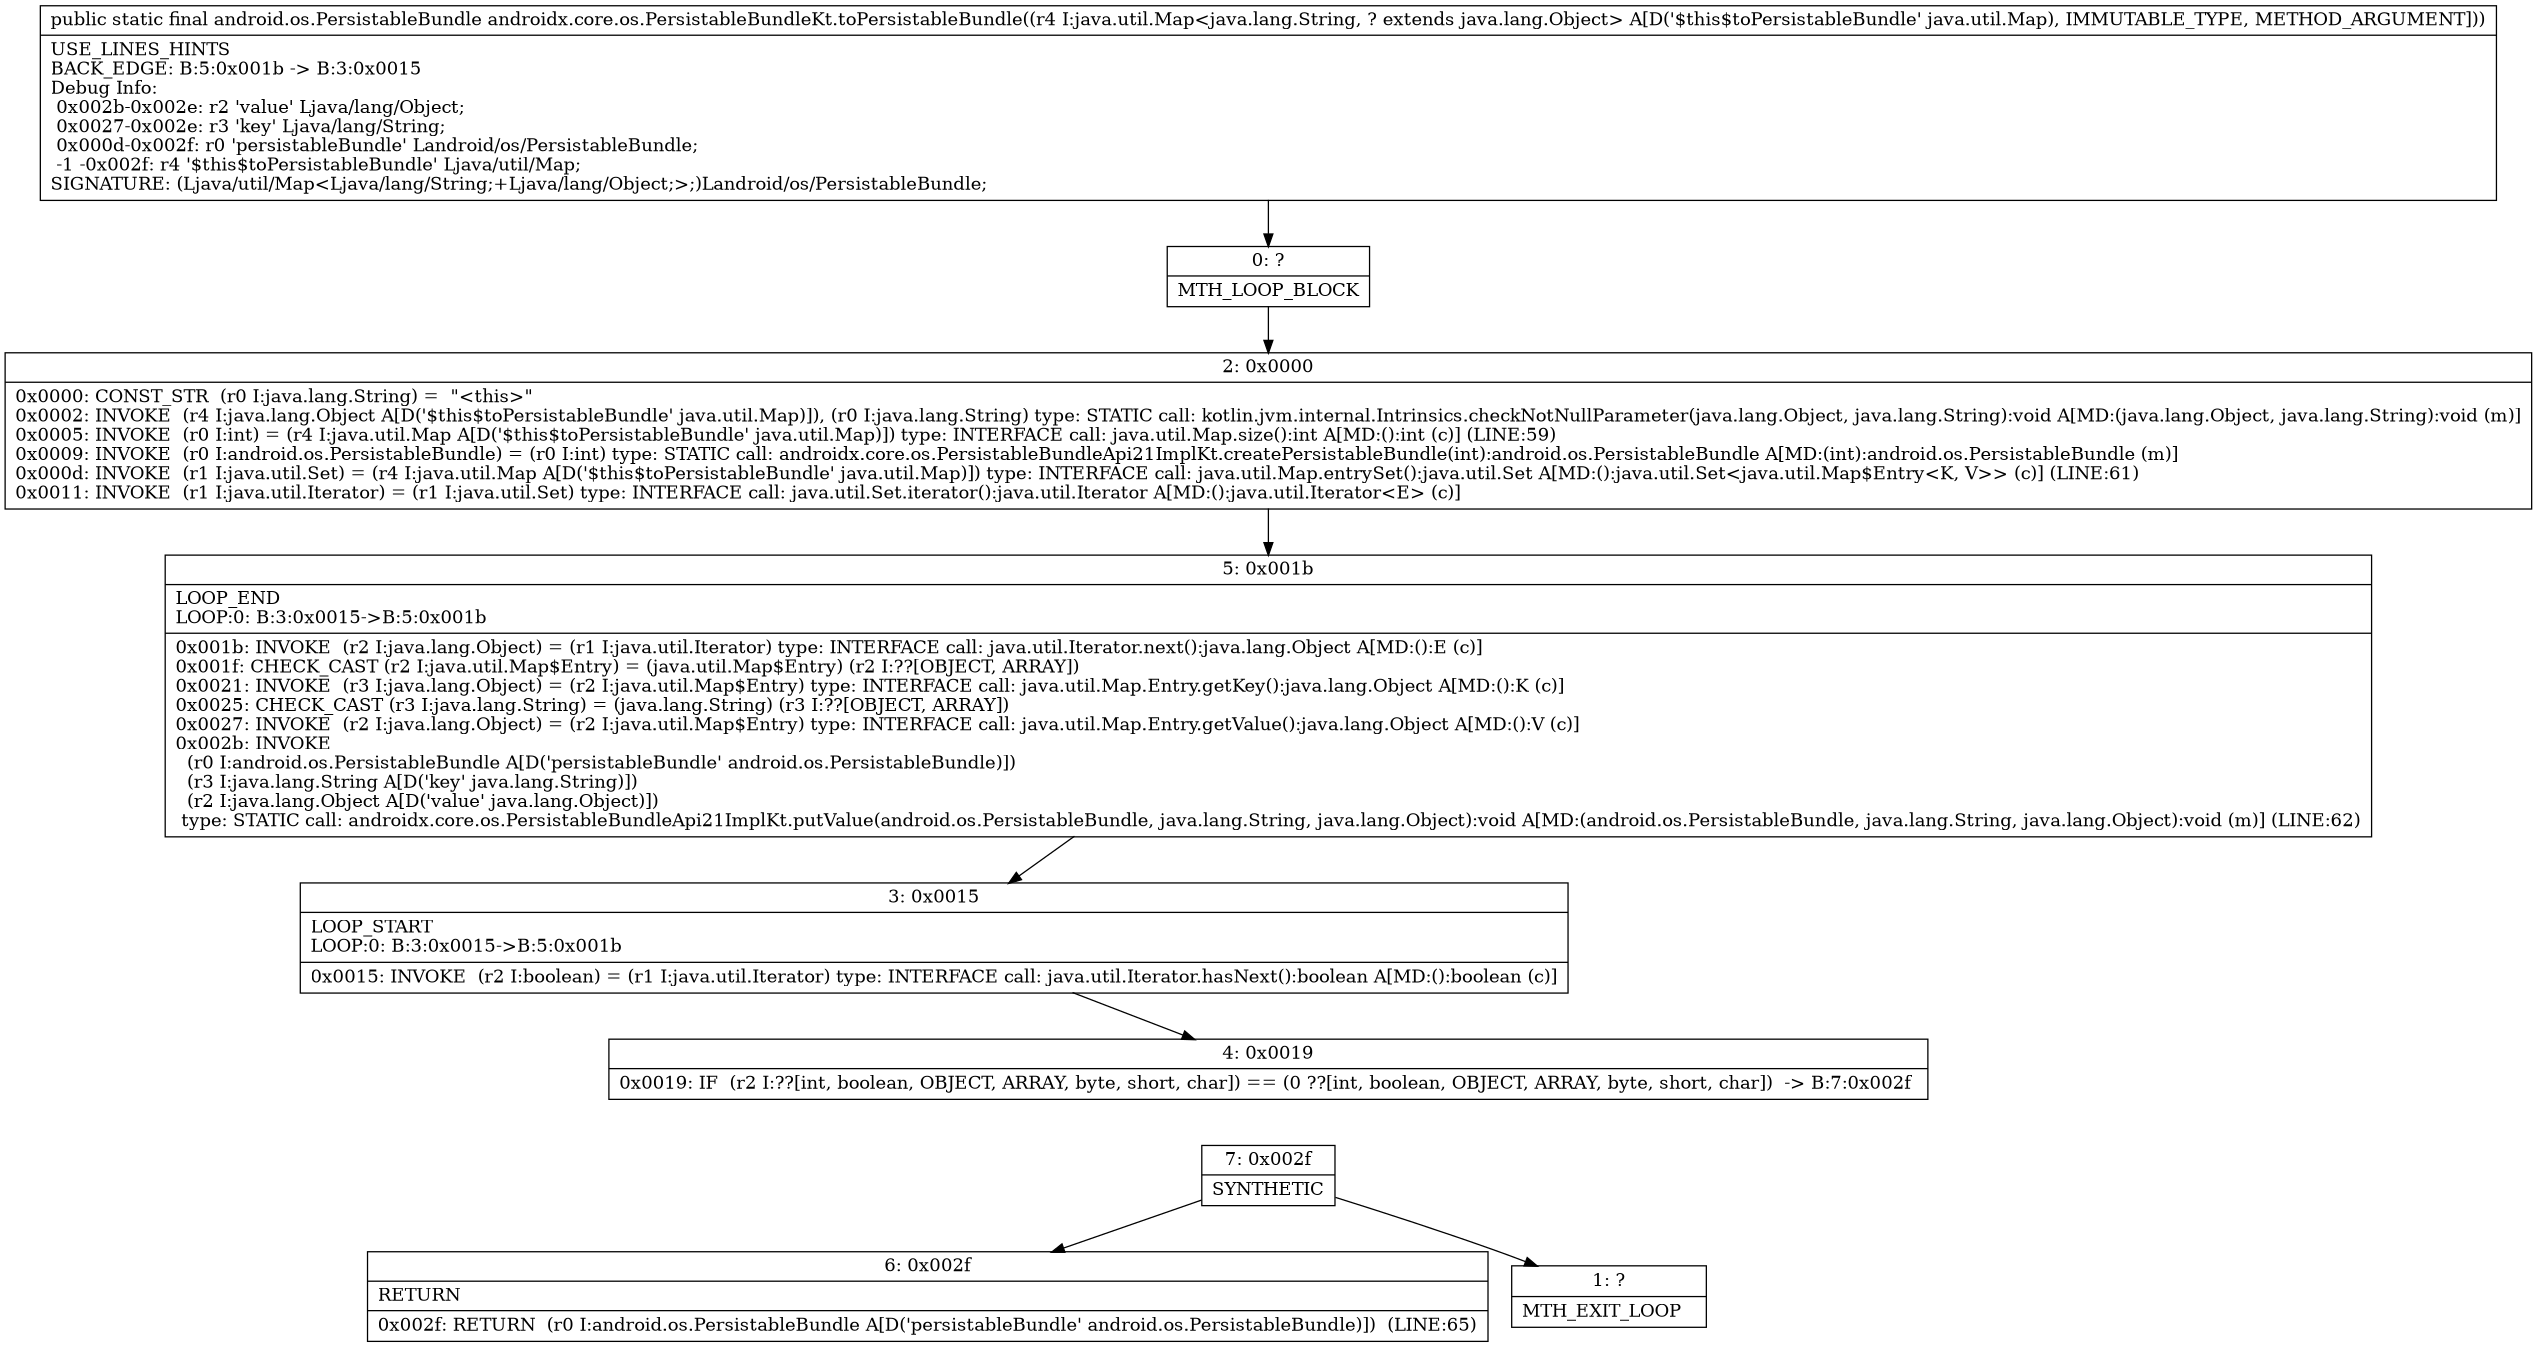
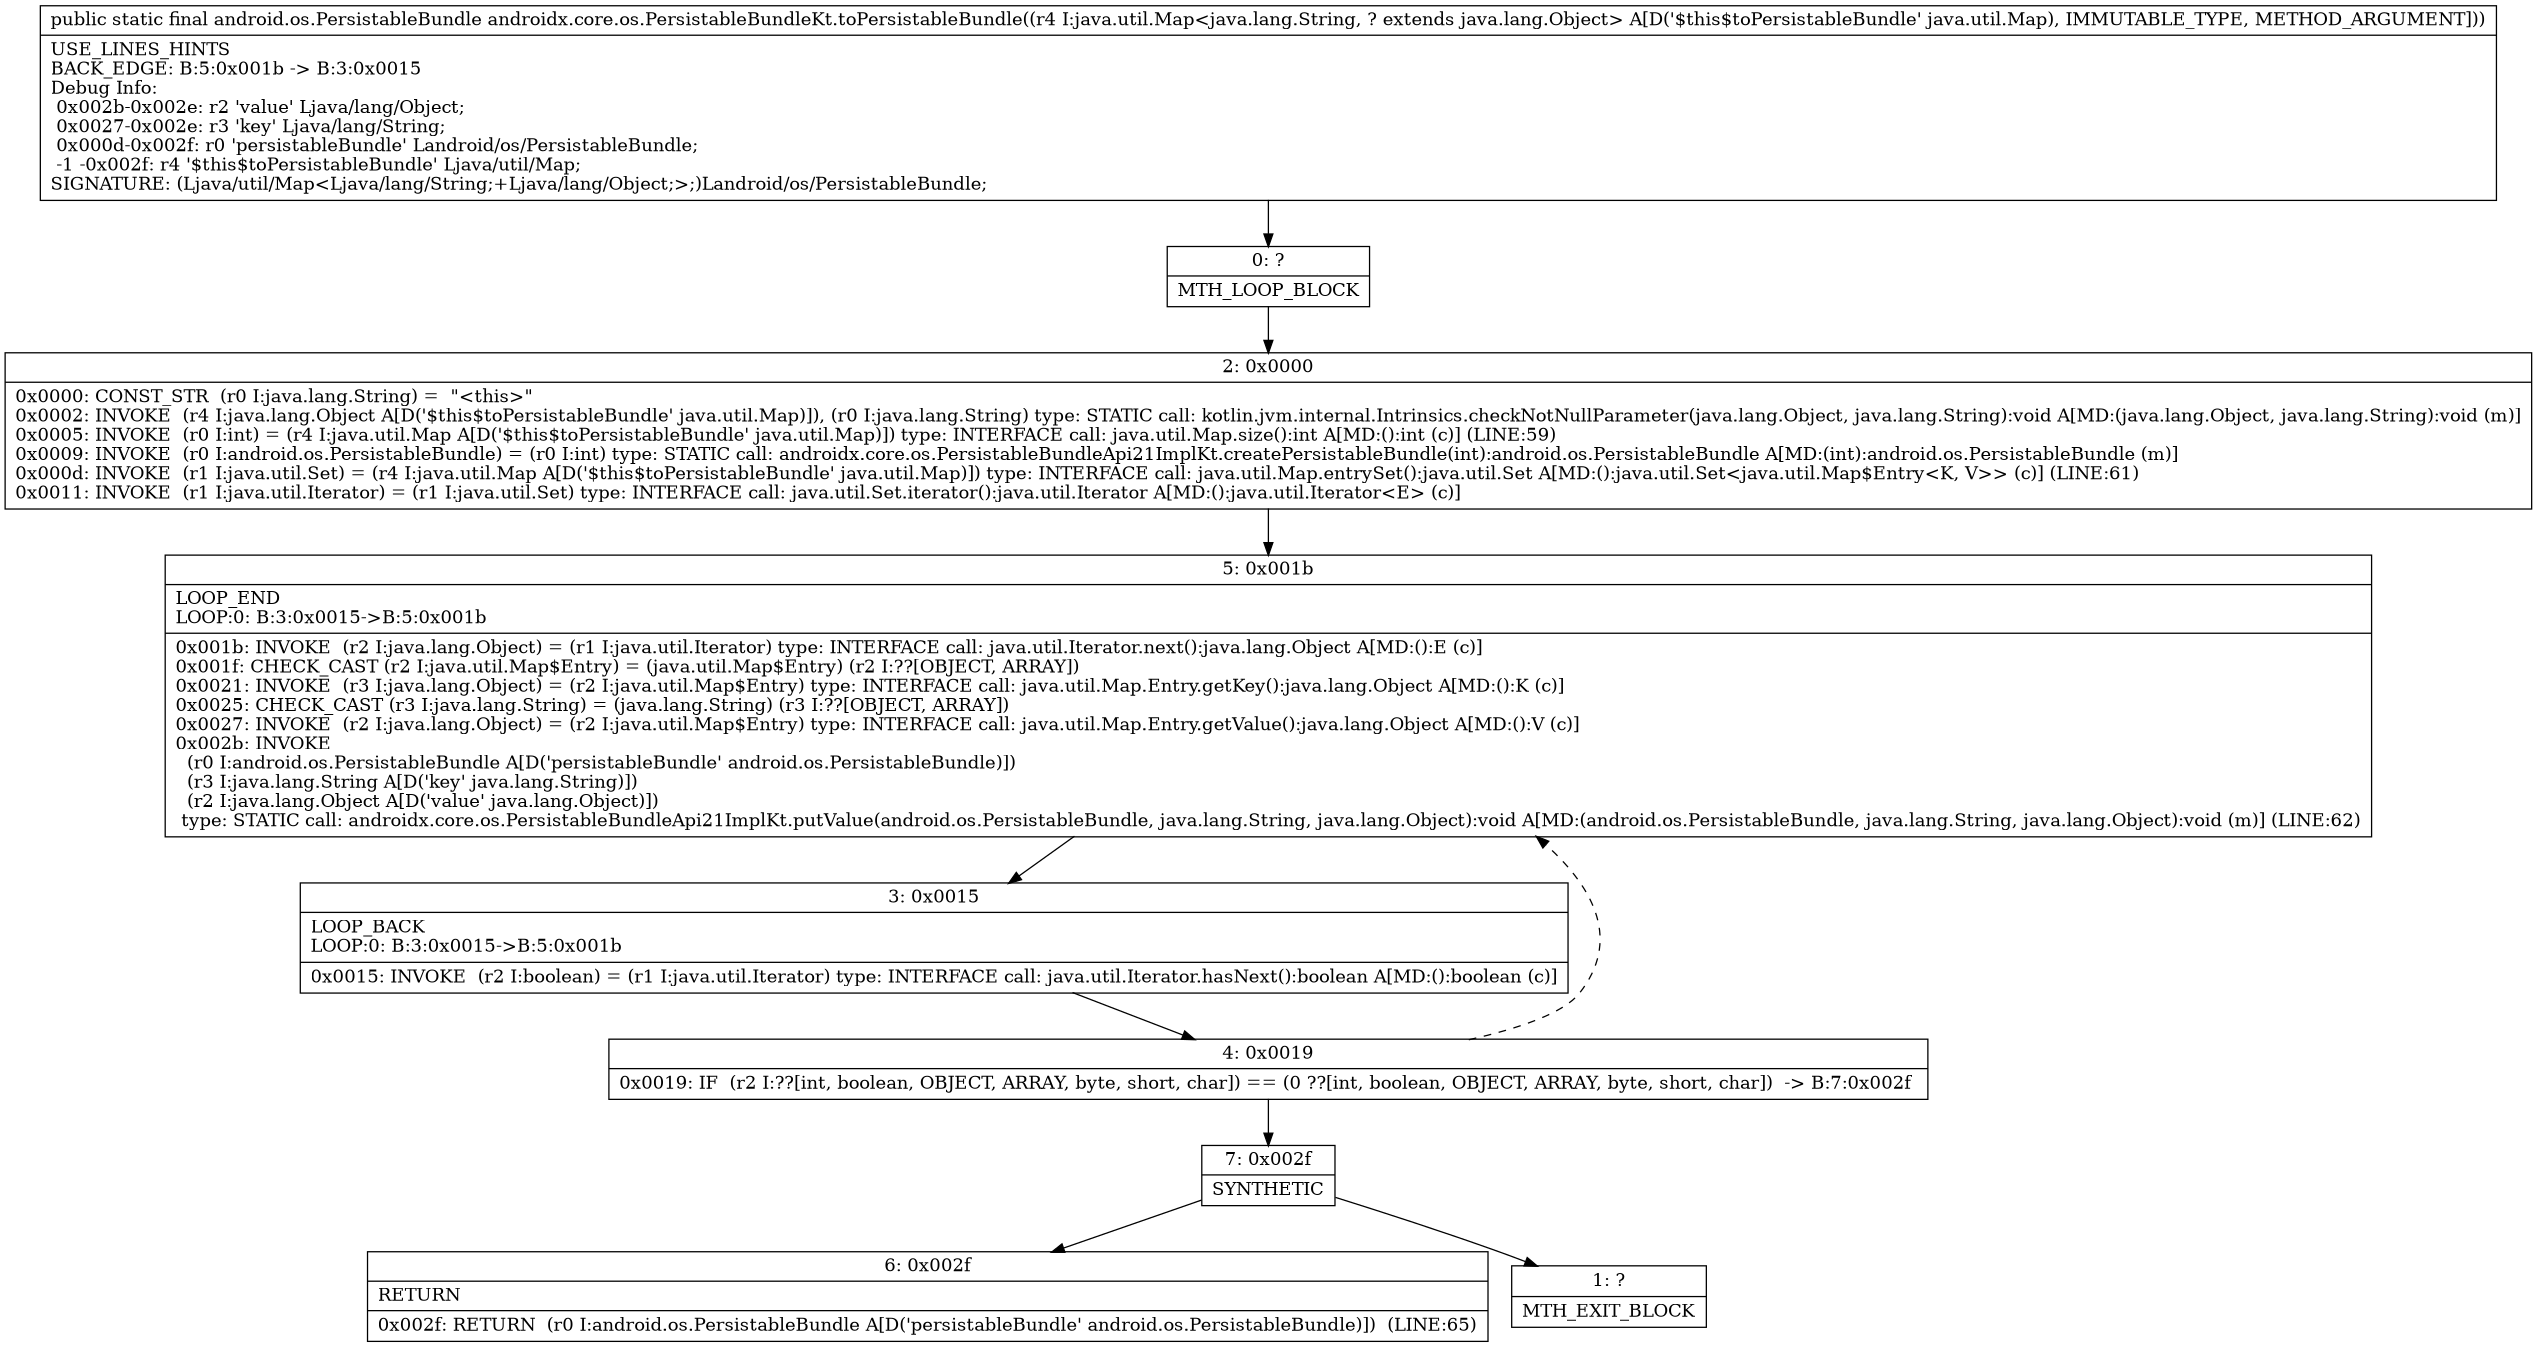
node "3: 0x0015": text "LOOP_START" -> "LOOP_BACK"
edge "4: 0x0019" -> "5: 0x001b": added
edge "4: 0x0019" -> "7: 0x002f": added
node "1: ?": text "MTH_EXIT_LOOP" -> "MTH_EXIT_BLOCK"
